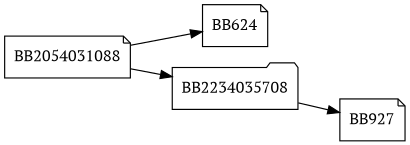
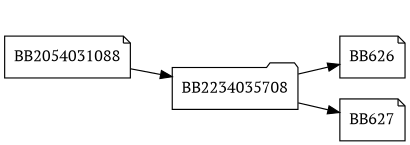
node "BB624": removed
node "BB626": added
node "BB927": label "BB927" -> "BB627"
